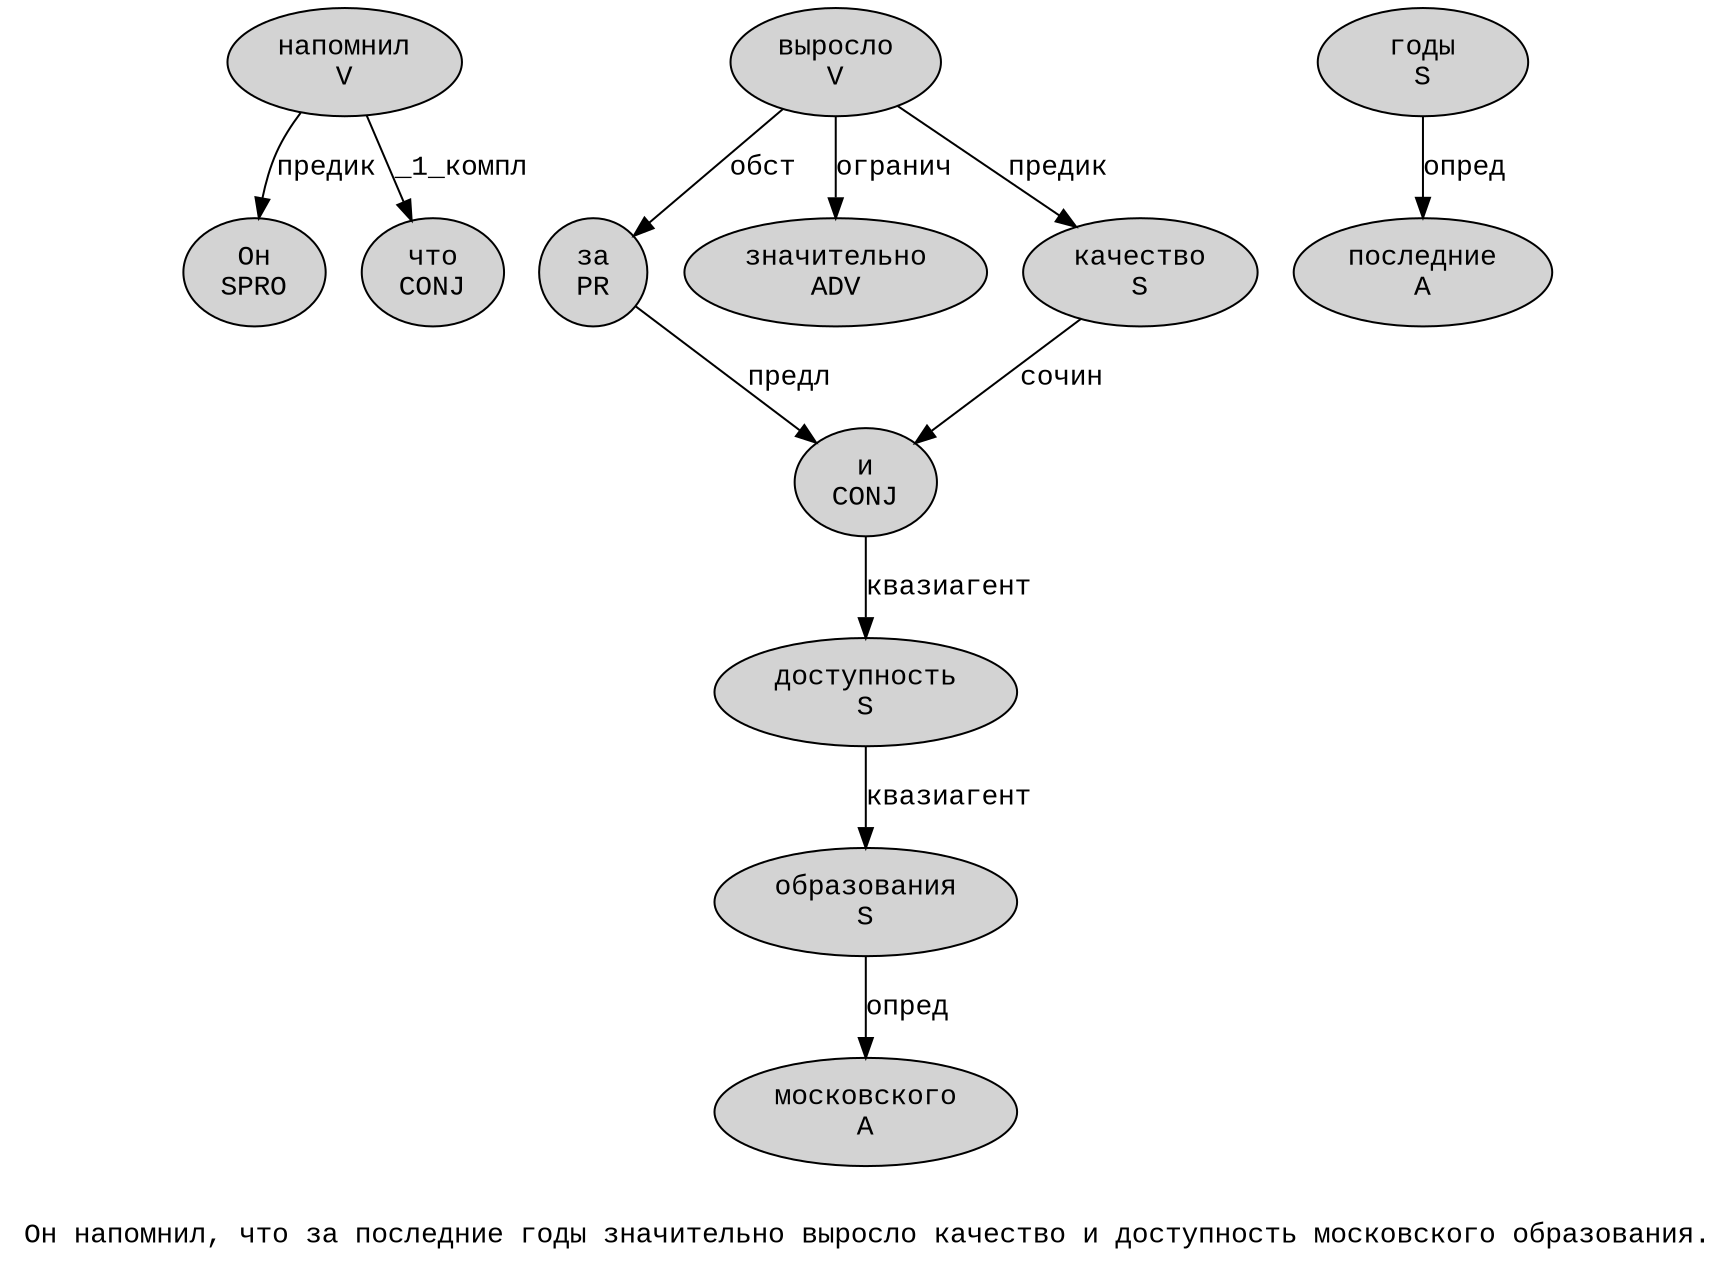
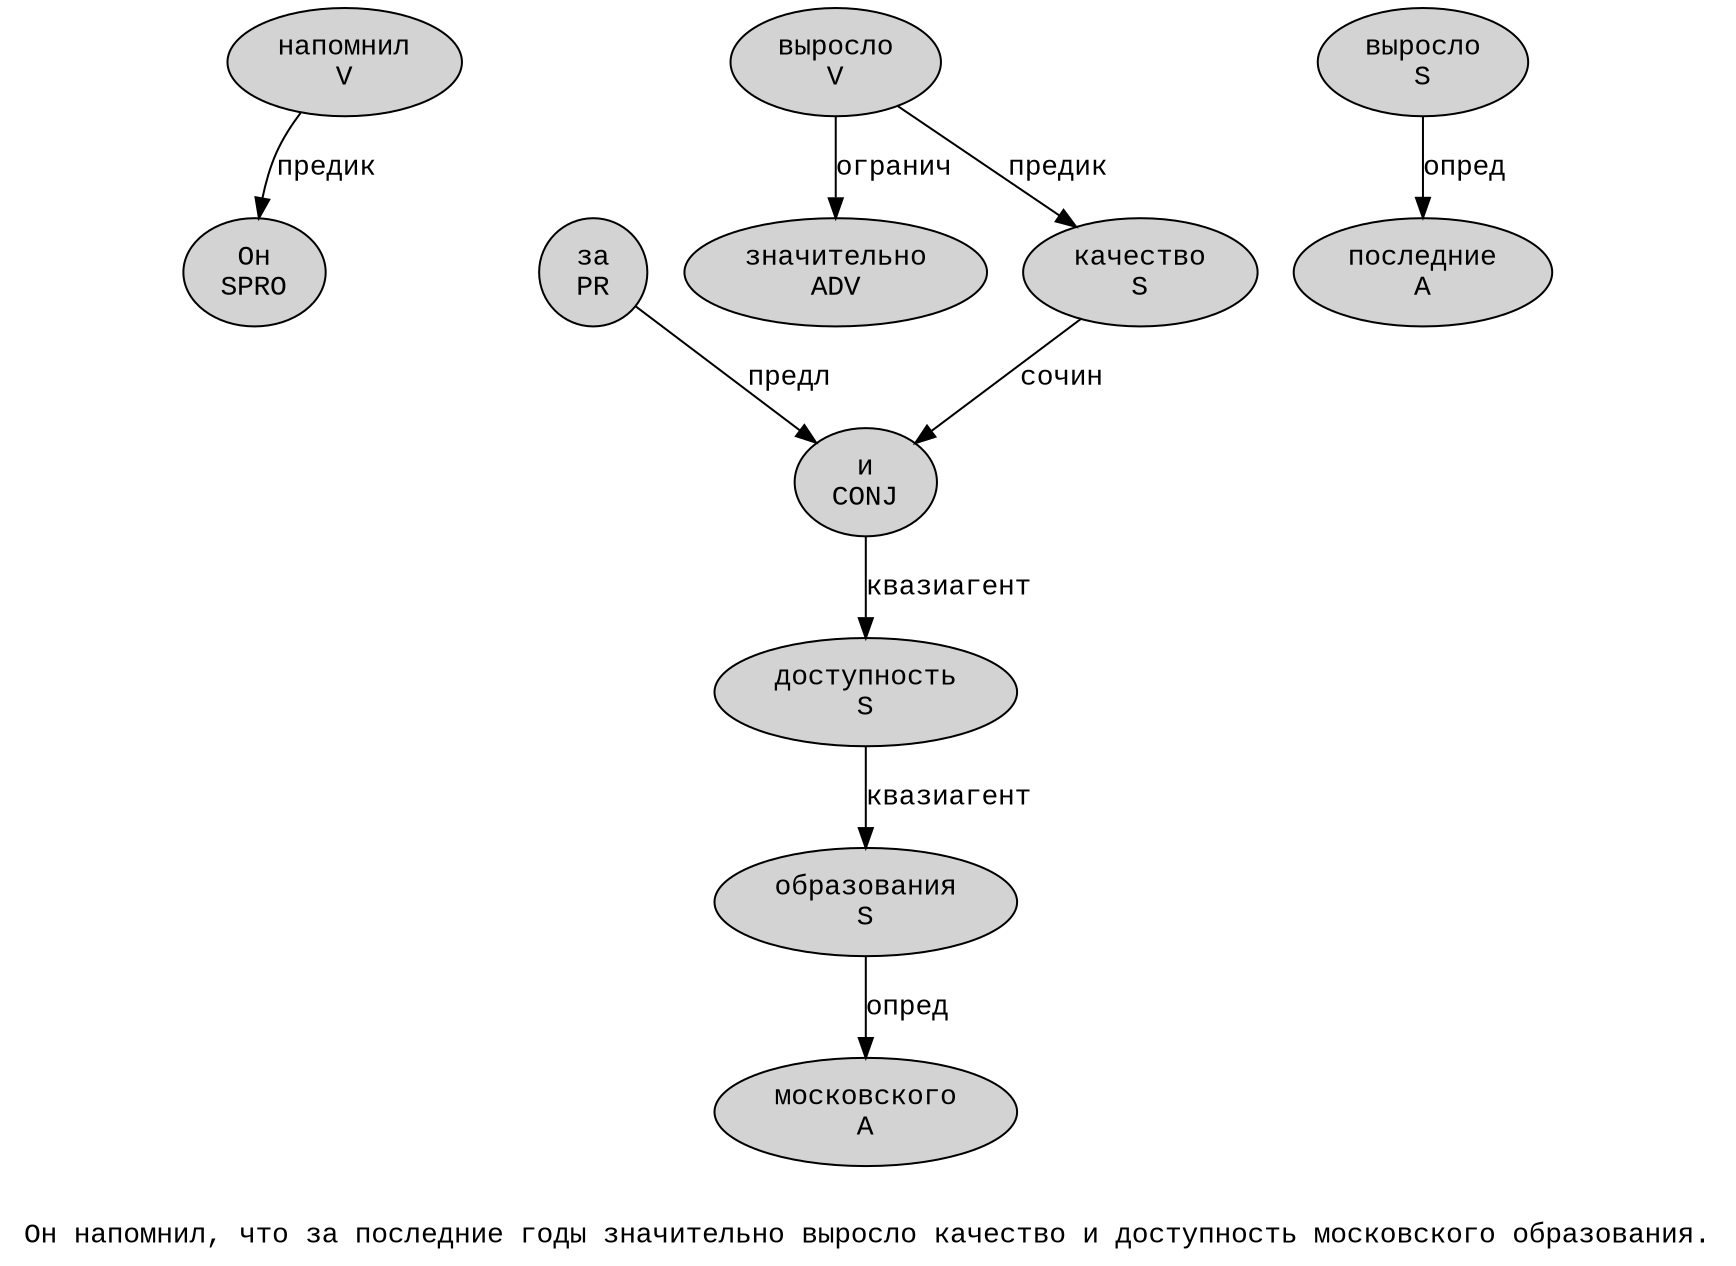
node "годы S": label "годы S" -> "выросло S"
edge "выросло V" -> "за PR": removed, label "обст"
node "что CONJ": removed
